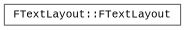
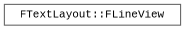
node "FTextLayout::FTextLayout": label "FTextLayout::FTextLayout" -> "FTextLayout::FLineView"
